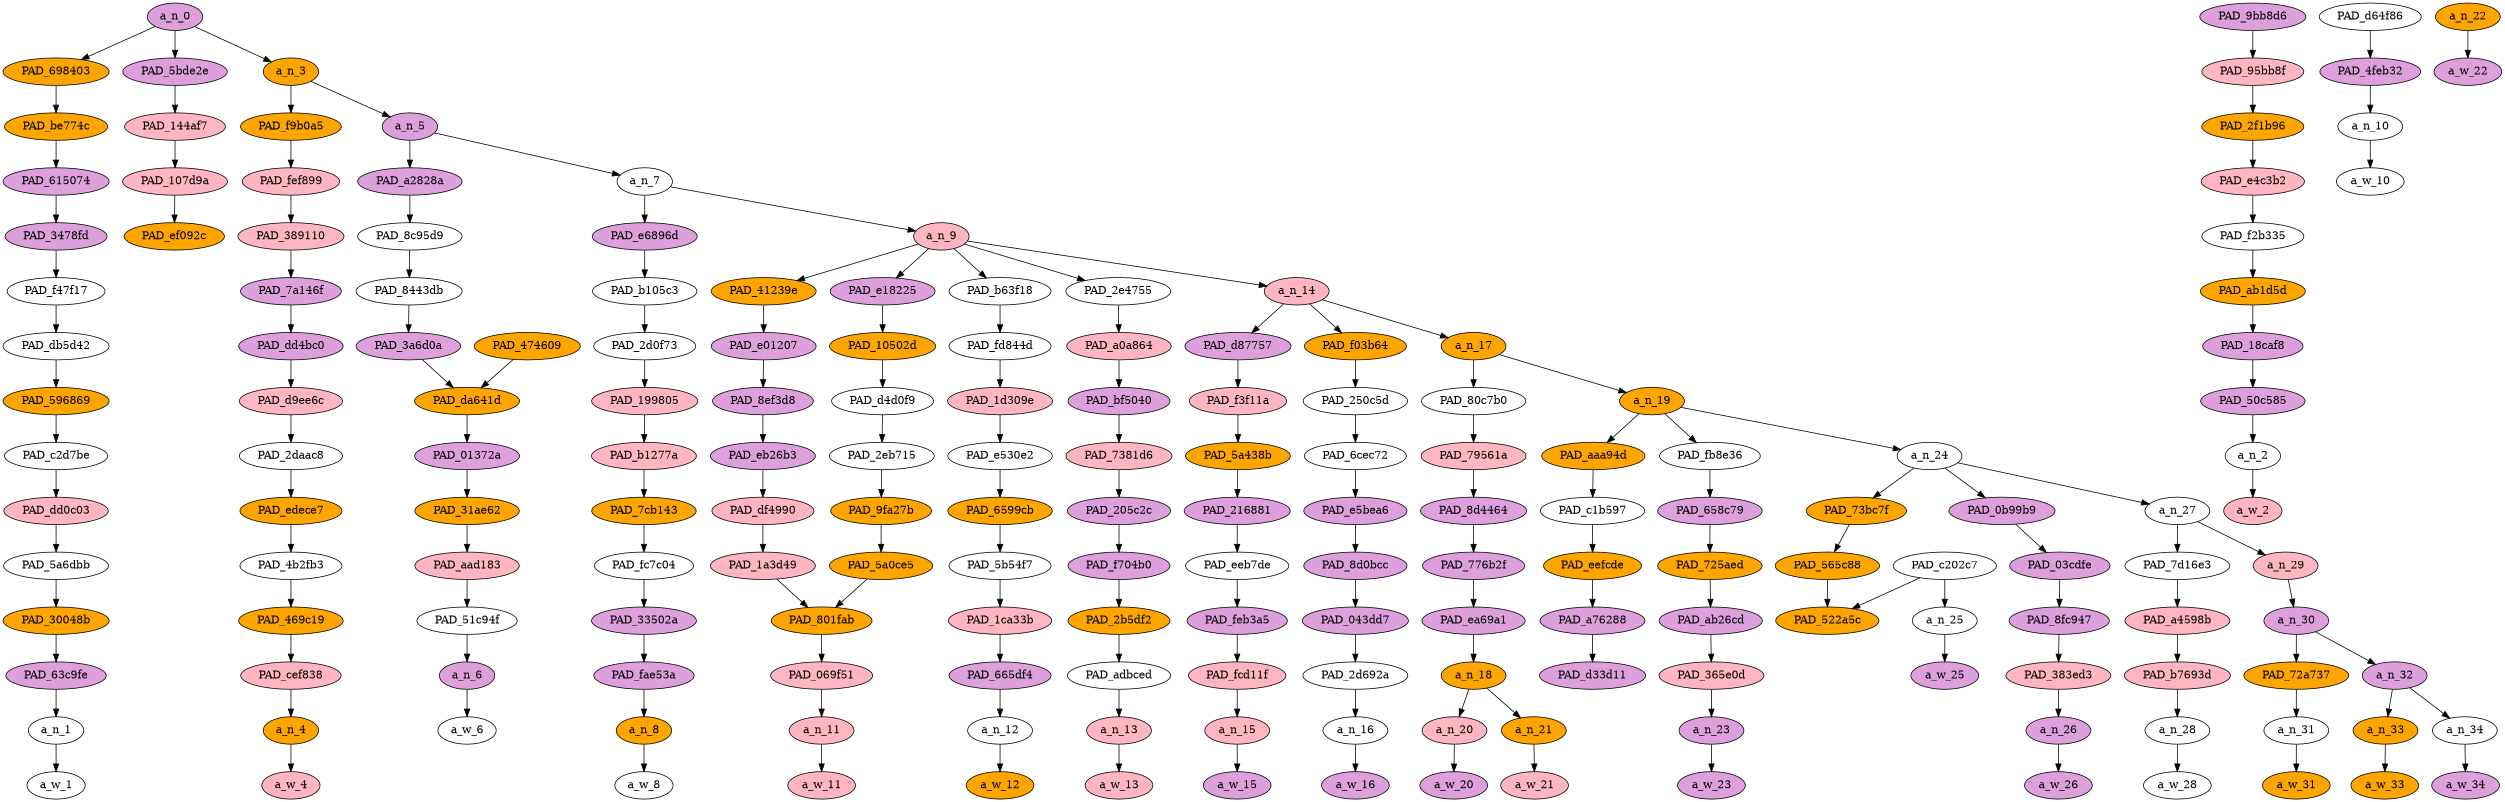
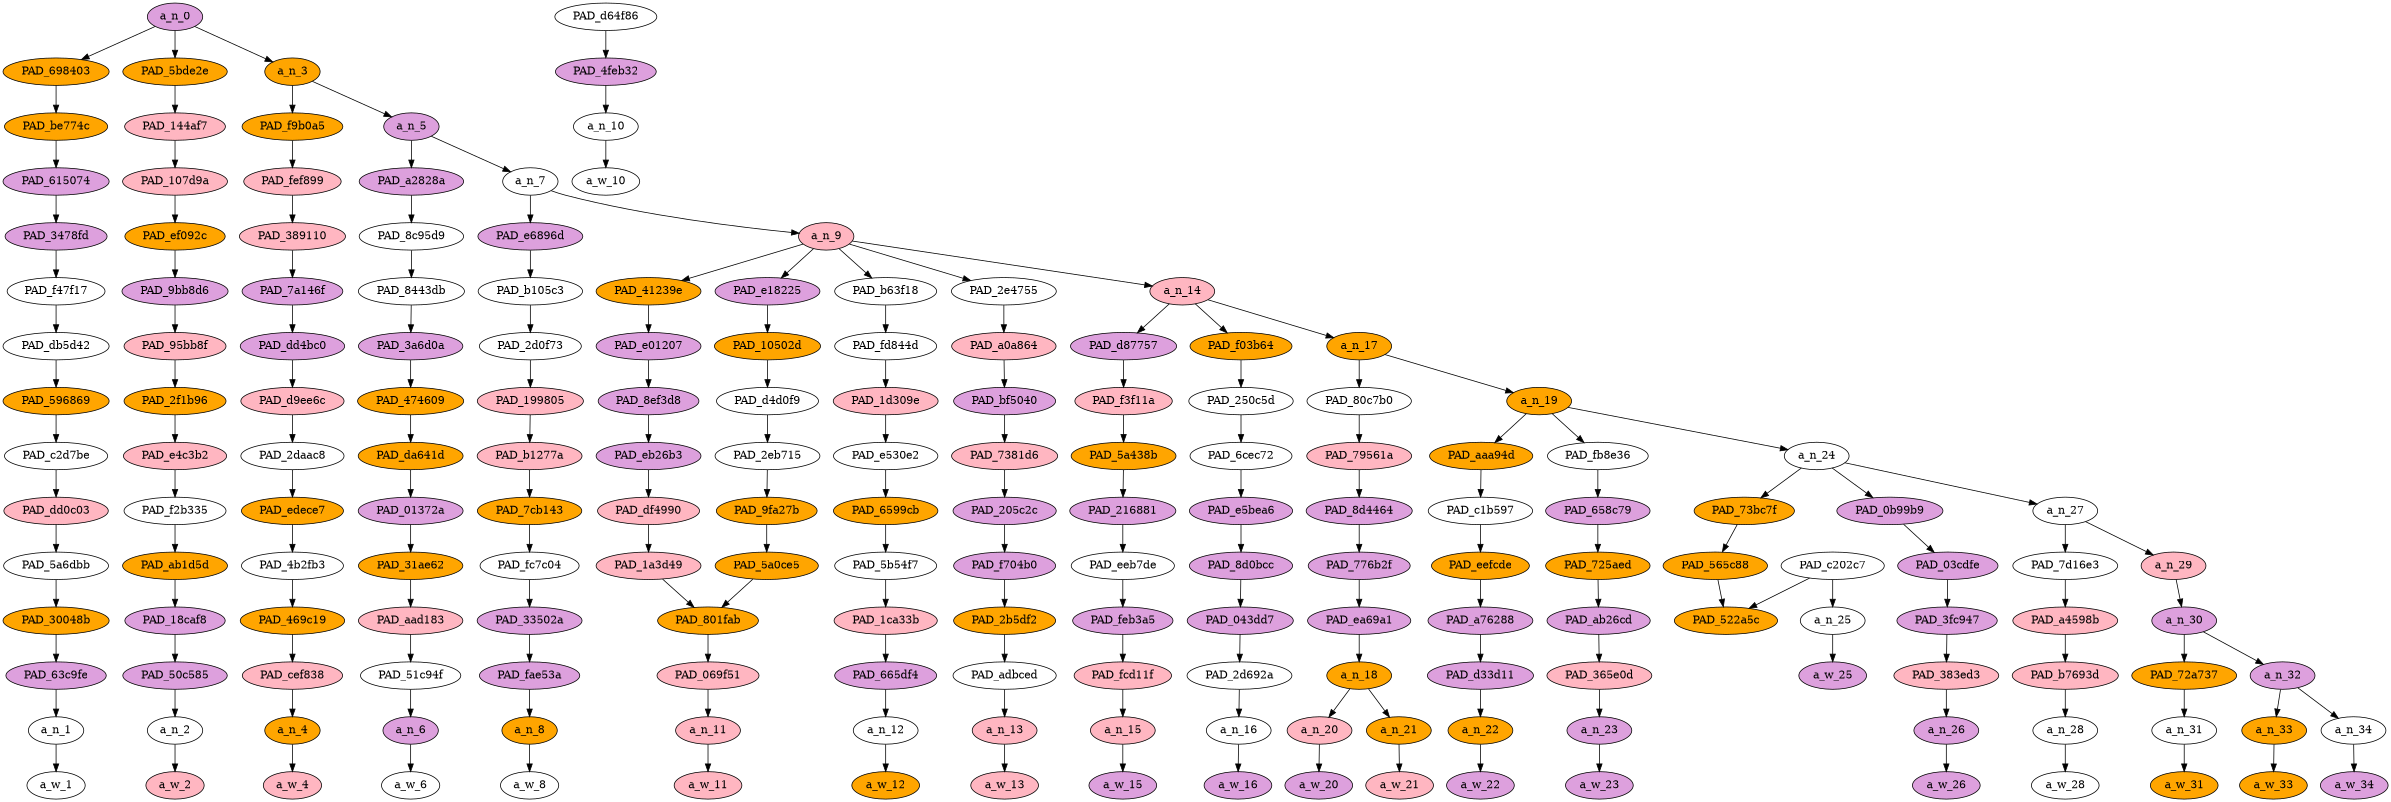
node "PAD_5bde2e": fillcolor plum -> orange
edge "PAD_ef092c" -> "PAD_9bb8d6": added
edge "PAD_3a6d0a" -> "PAD_da641d": now "PAD_3a6d0a" -> "PAD_474609"
node "PAD_8fc947": label "PAD_8fc947" -> "PAD_3fc947"
edge "PAD_d33d11" -> "a_n_22": added
